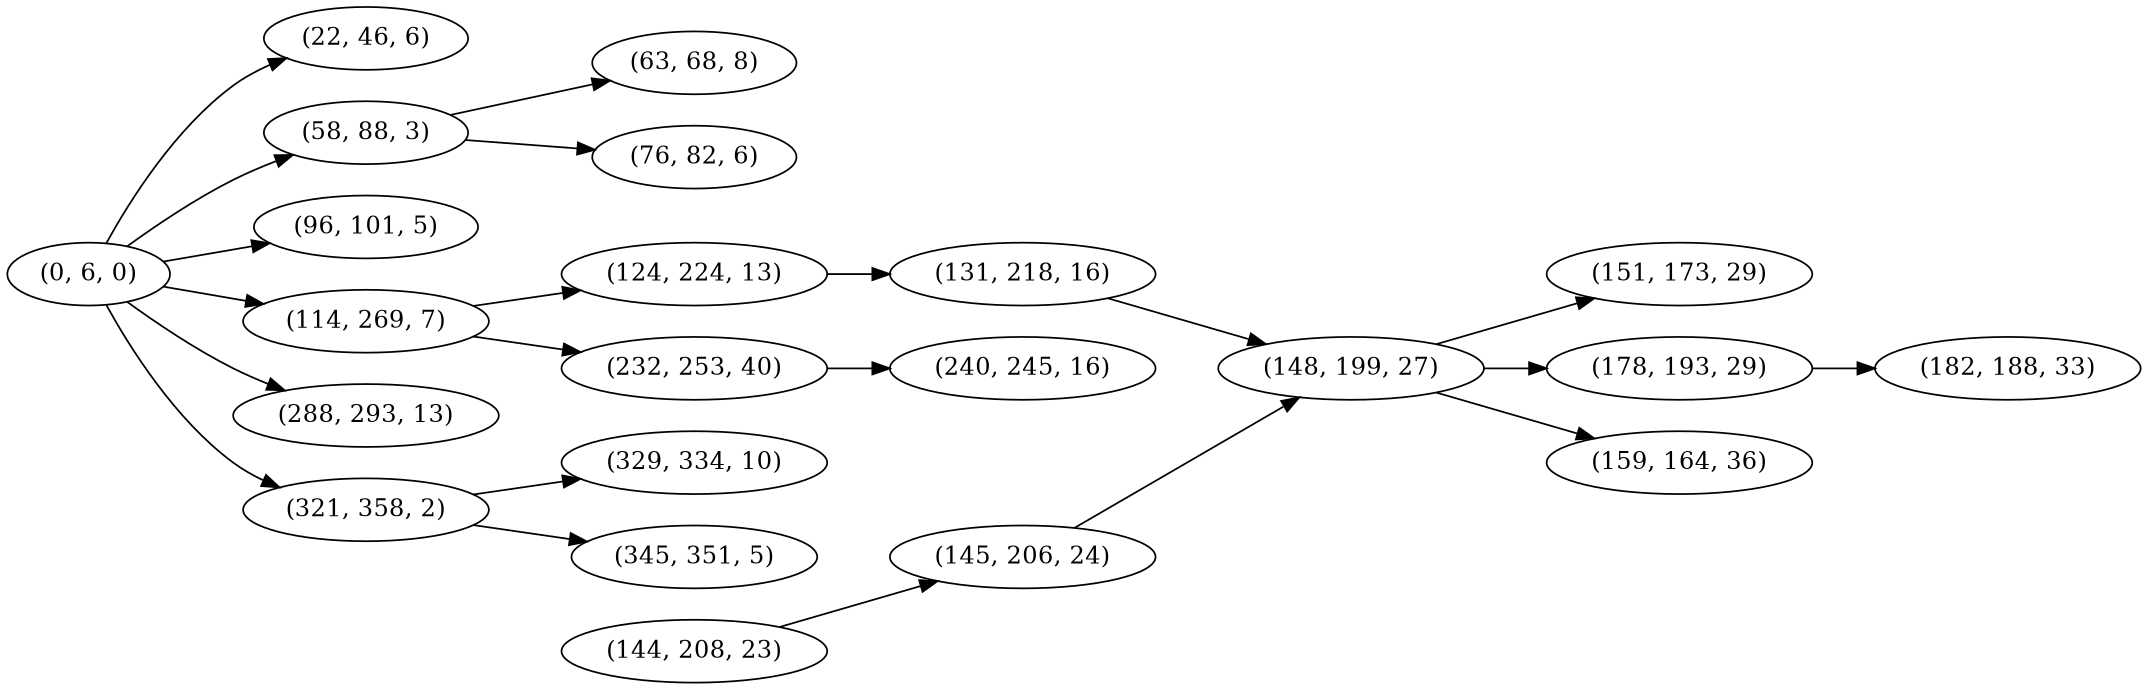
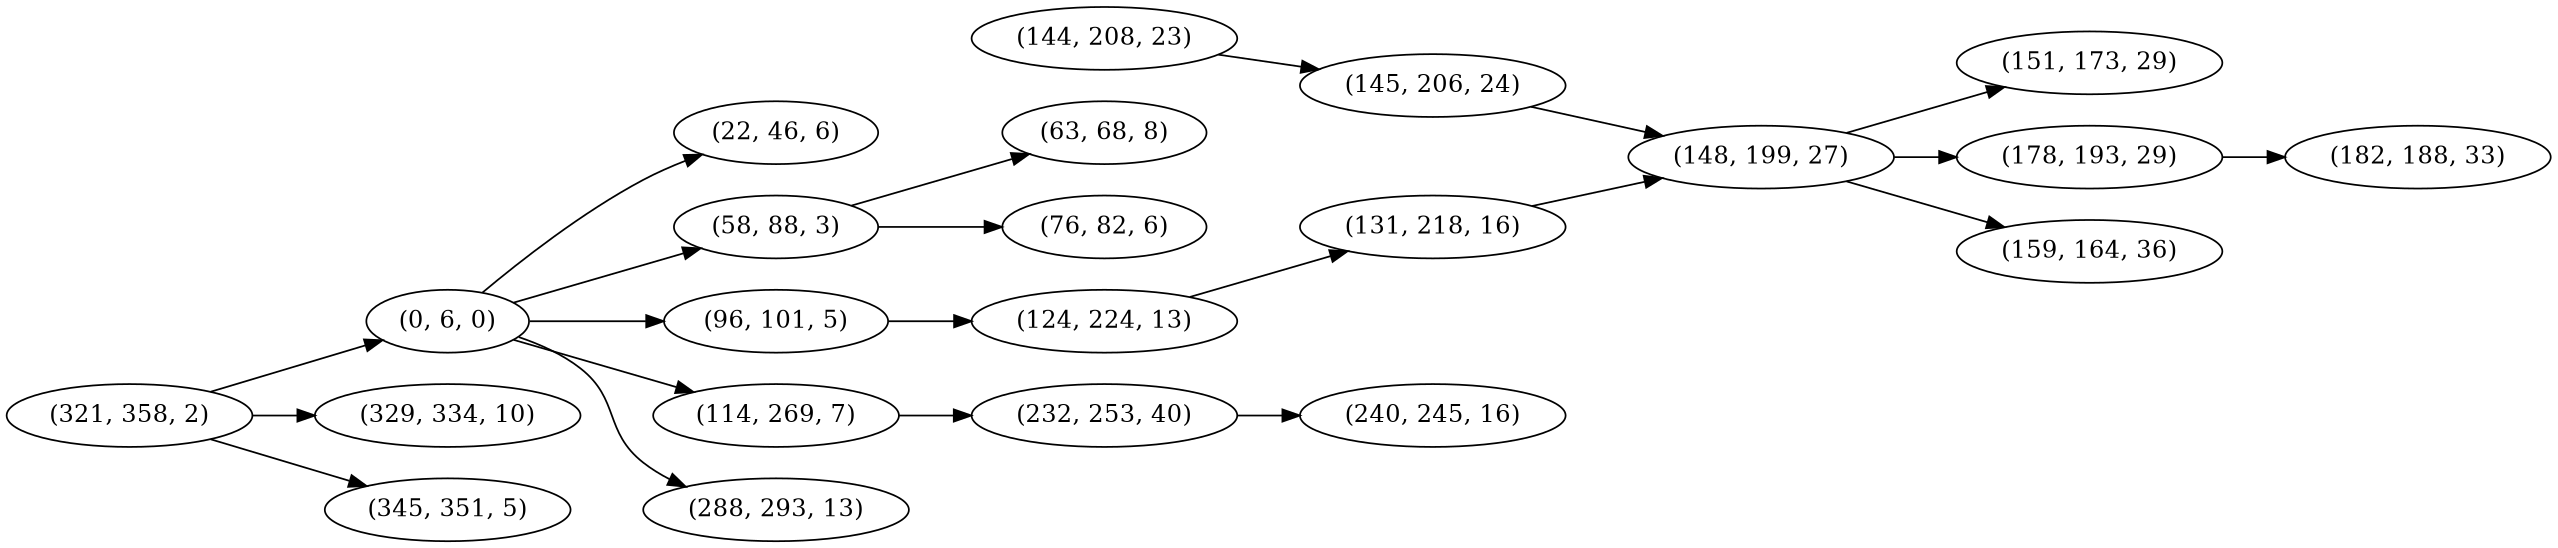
edge "(114, 269, 7)" -> "(124, 224, 13)": now "(96, 101, 5)" -> "(124, 224, 13)"
edge "(0, 6, 0)" -> "(321, 358, 2)": reversed
